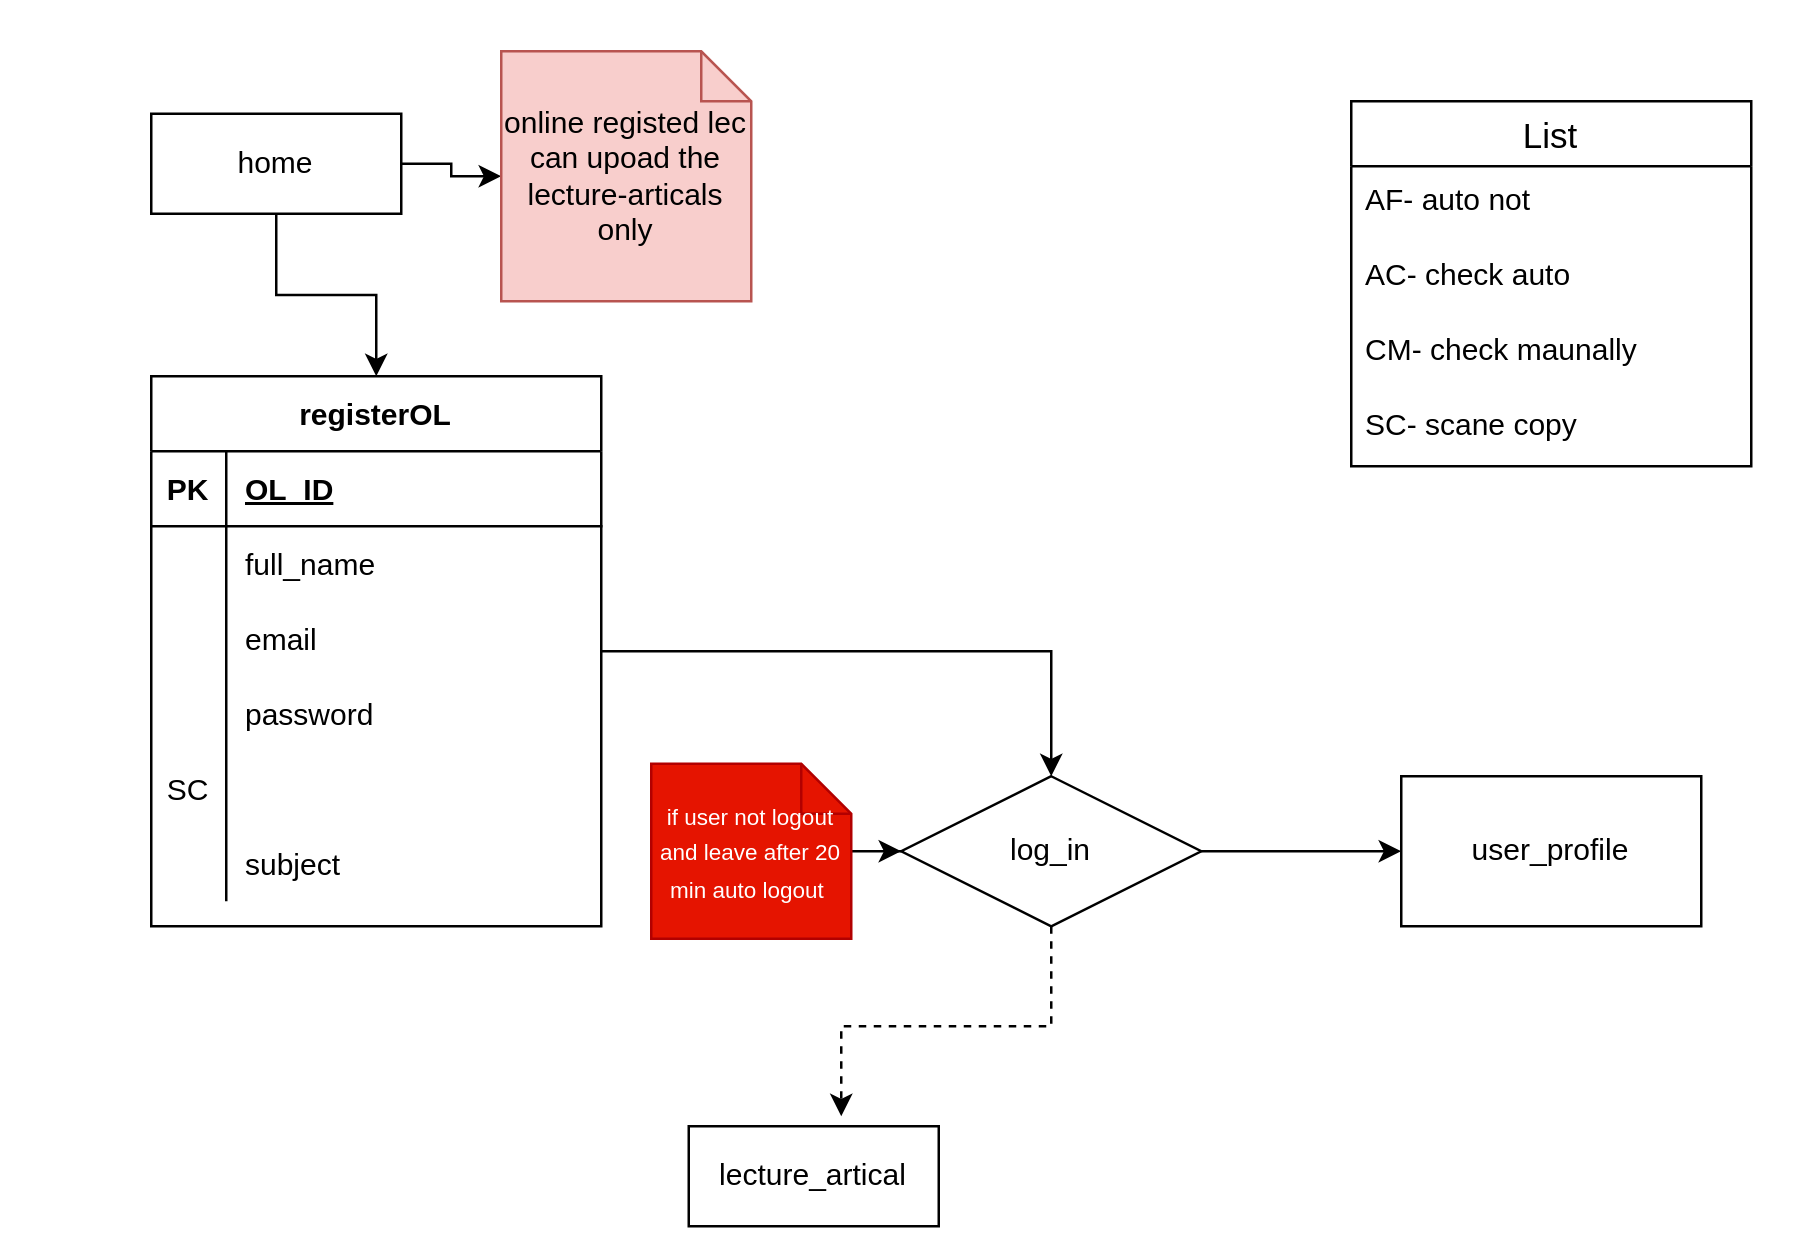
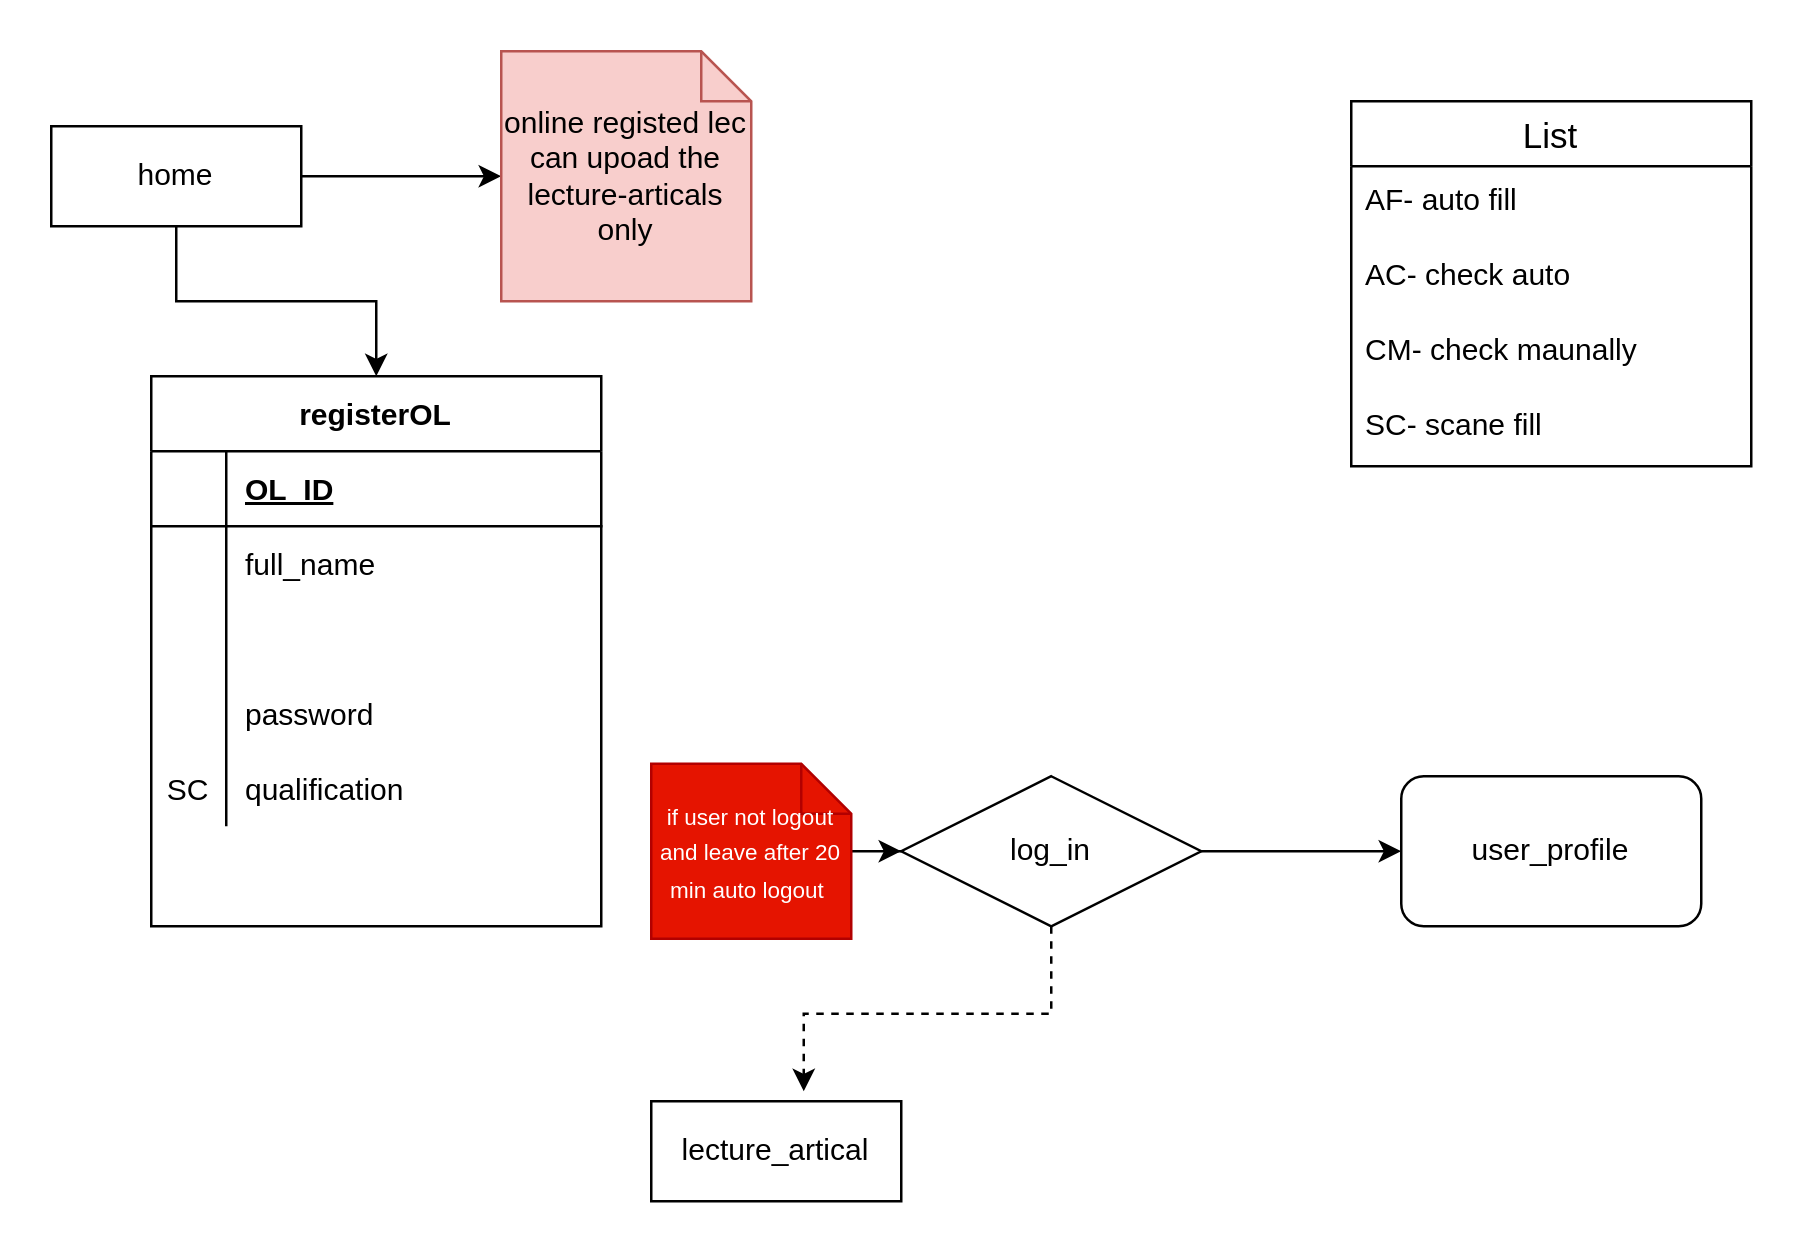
node "home": moved (276, 164) -> (176, 176)
node "AF- auto not": label "AF- auto not" -> "AF- auto fill"
node "SC- scane copy": label "SC- scane copy" -> "SC- scane fill"
node "PK": removed
node "email": removed
edge "registerOL" -> "log_in": removed
node "qualification": added
node "user_profile": shape rectangle -> rounded rectangle
node "subject": removed
node "lecture_artical": moved (814, 1176) -> (776, 1151)
